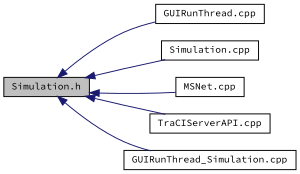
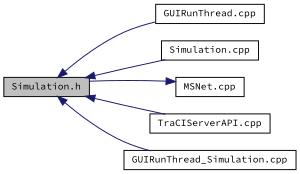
edge "MSNet.cpp" -> "Simulation.h": reversed
